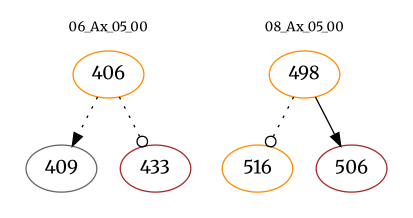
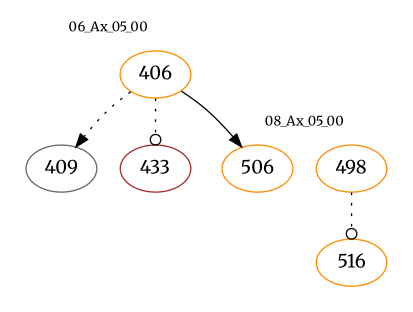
edge "498" -> "506": now "406" -> "506"
node "506": color brown -> darkorange
